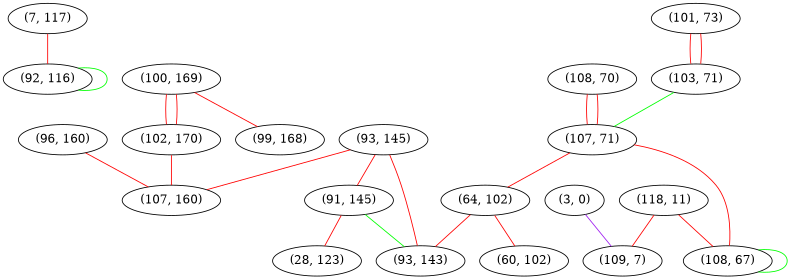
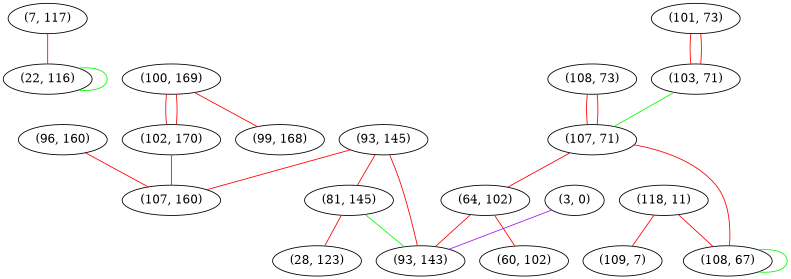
node "(92, 116)": label "(92, 116)" -> "(22, 116)"
node "(108, 70)": label "(108, 70)" -> "(108, 73)"
node "(91, 145)": label "(91, 145)" -> "(81, 145)"
edge "(3, 0)" -- "(109, 7)": now "(3, 0)" -- "(93, 143)"
